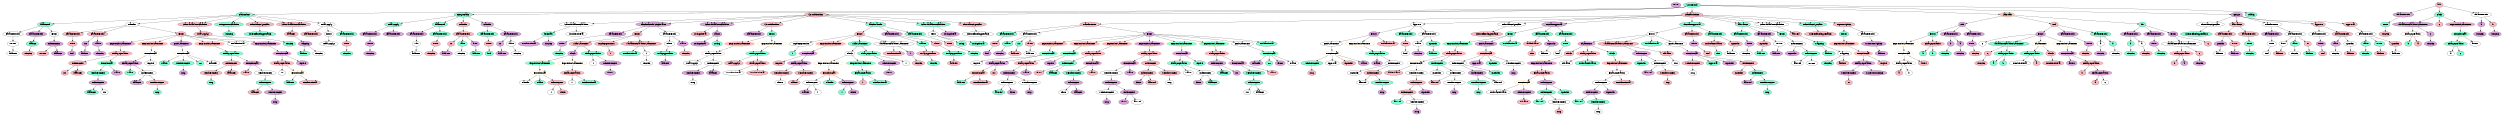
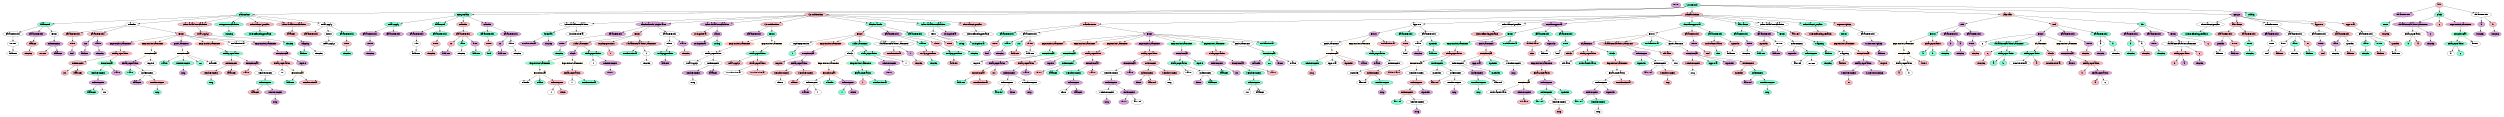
node "balance": fillcolor aquamarine -> lightpink
